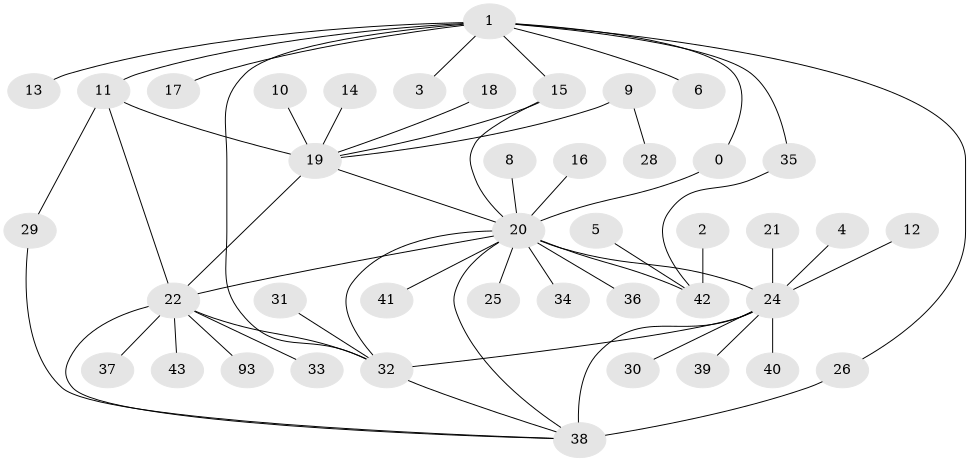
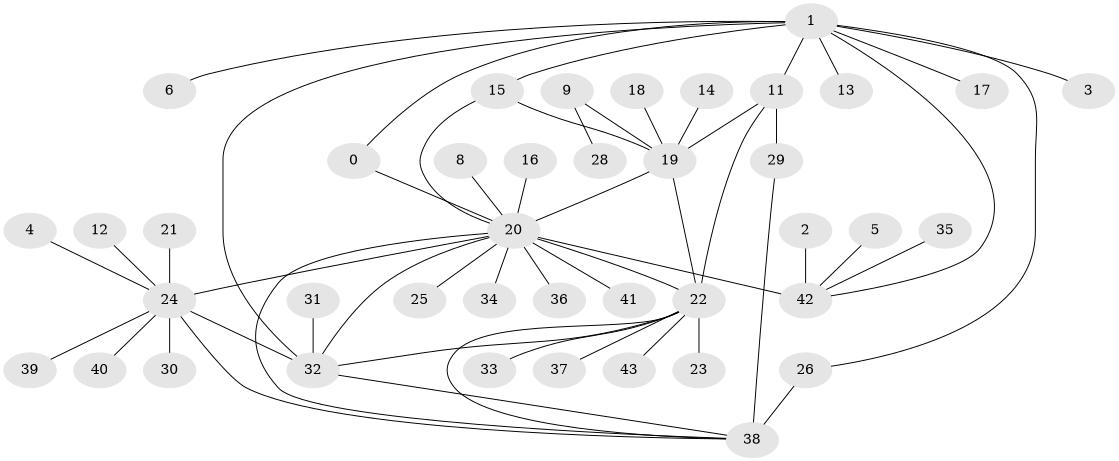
edge "1" -- "35": now "1" -- "42"
node "10": removed
node "93": label "93" -> "23"
